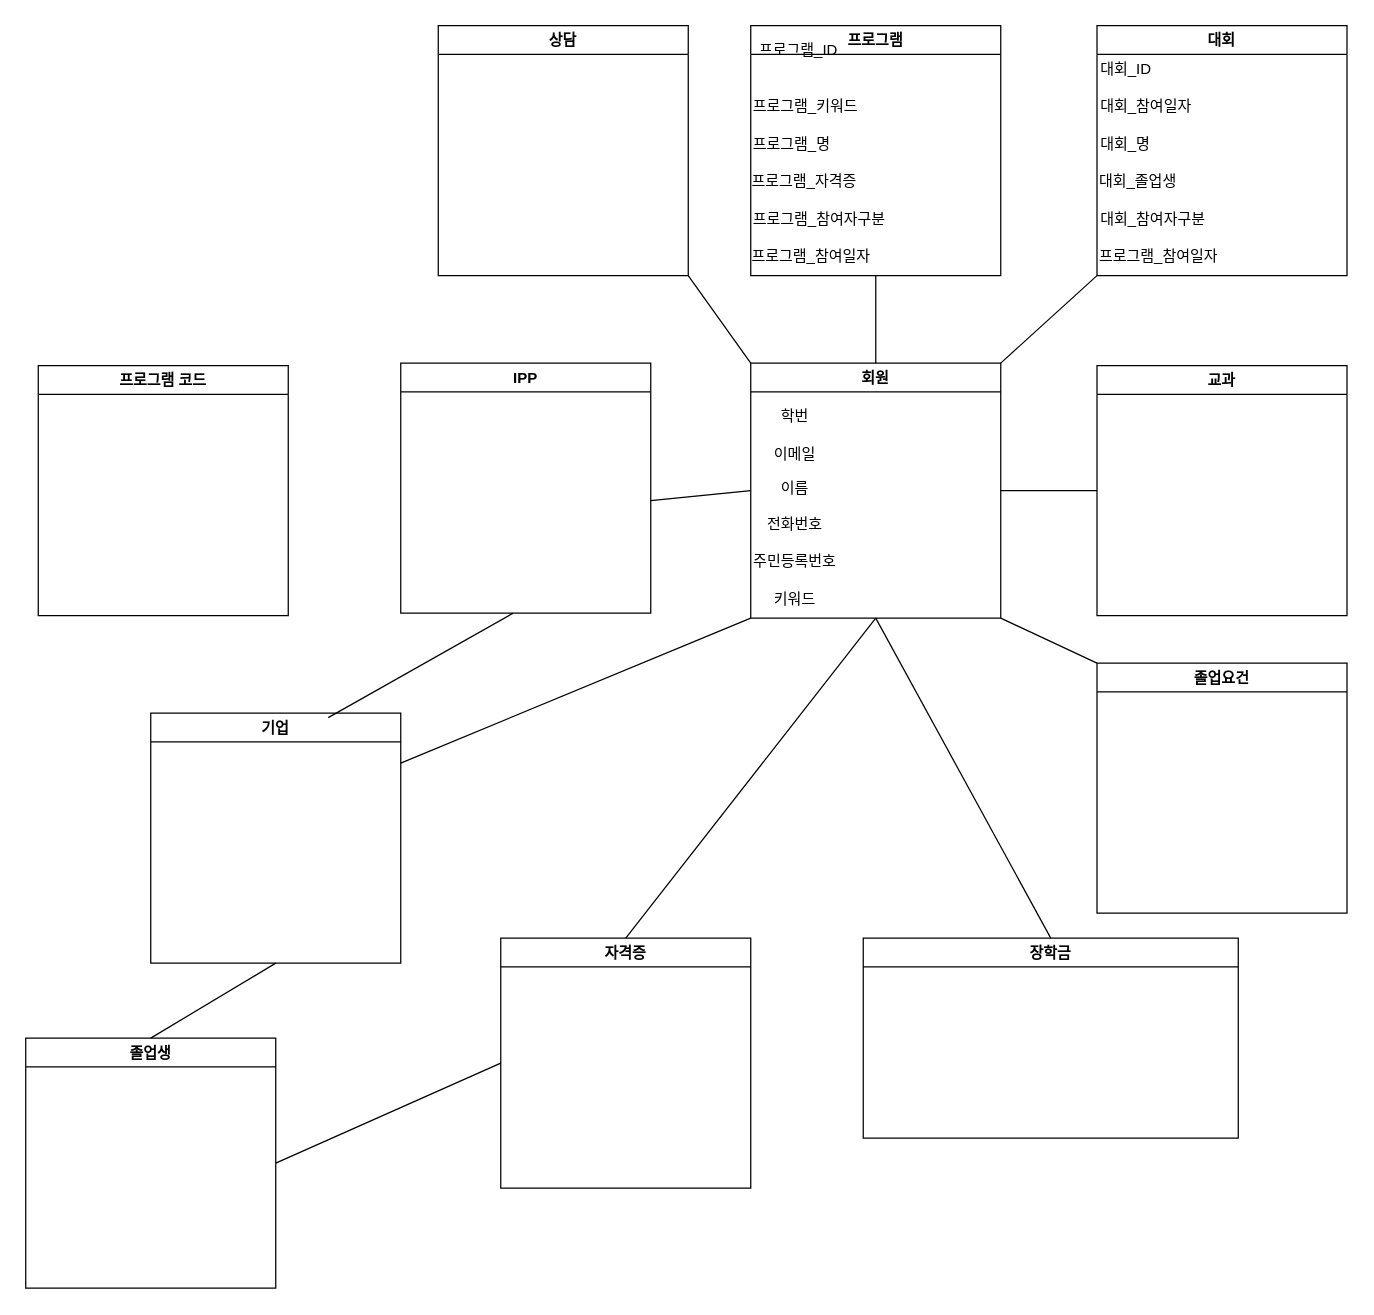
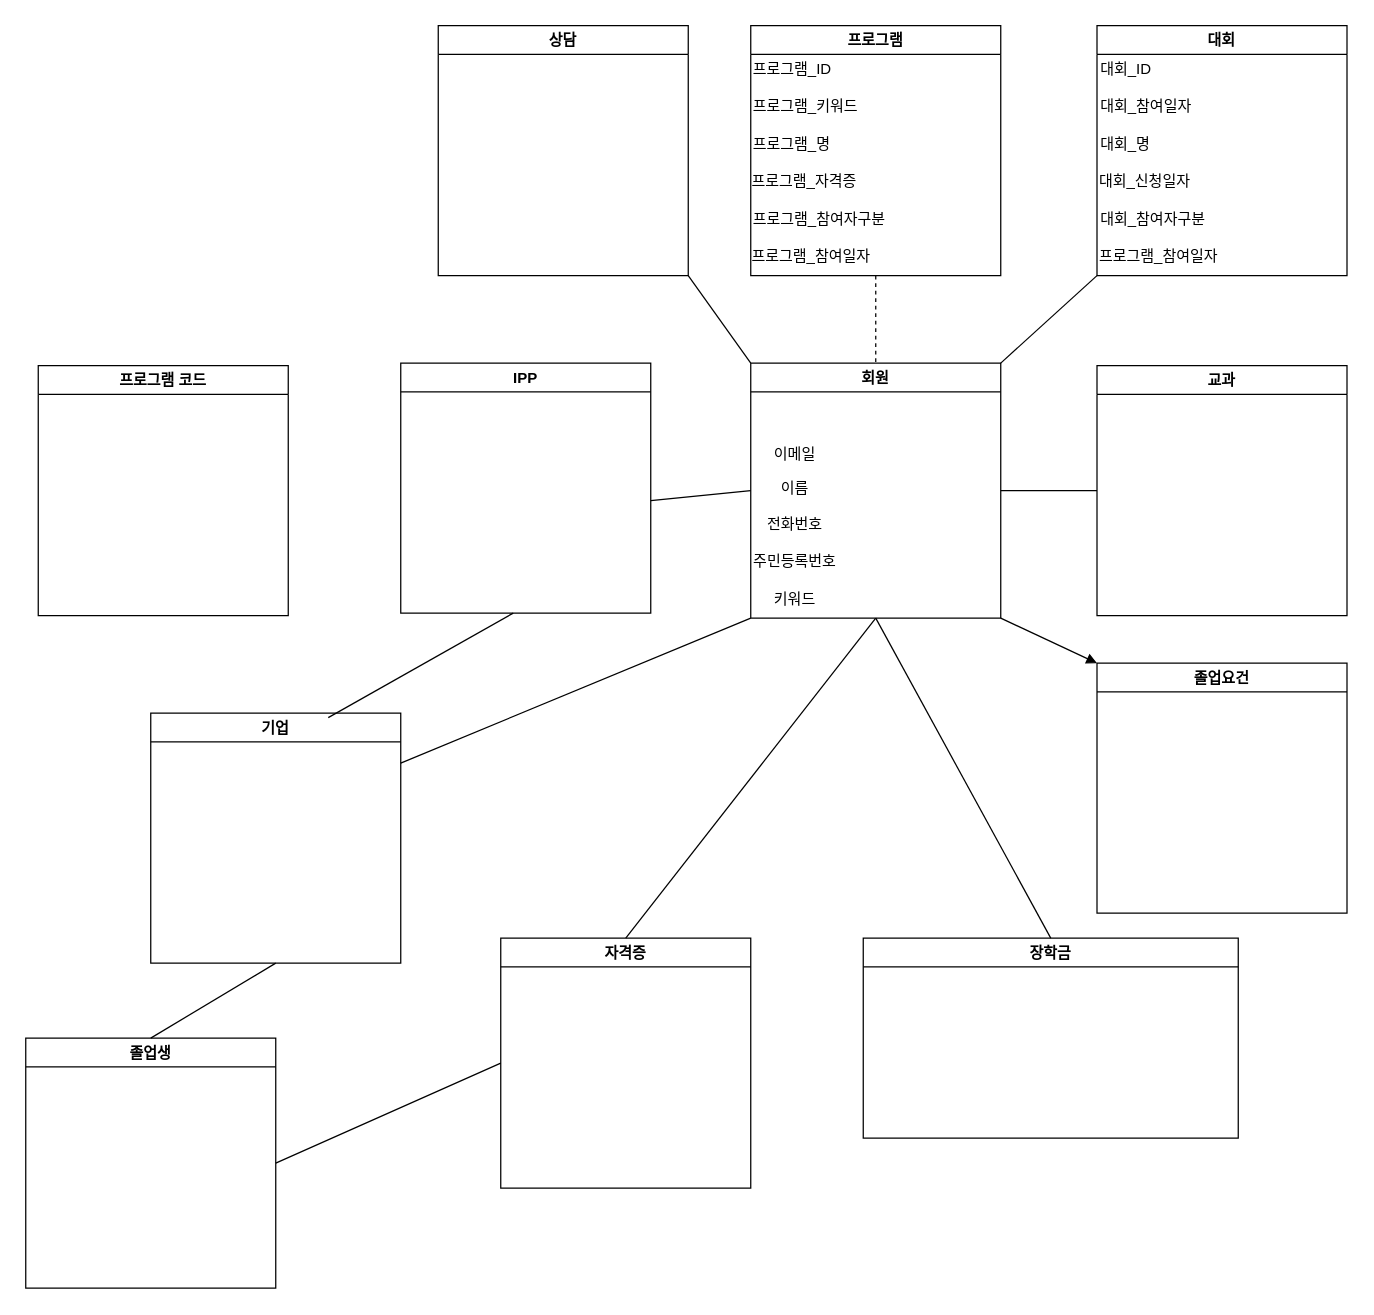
node "프로그램_ID": moved (813, 51) -> (807, 69)
node "대회_졸업생": label "대회_졸업생" -> "대회_신청일자"
edge "프로그램" -- "회원": style solid -> dashed
node "학번": removed
edge "회원" -- "졸업요건": arrowhead none -> block
